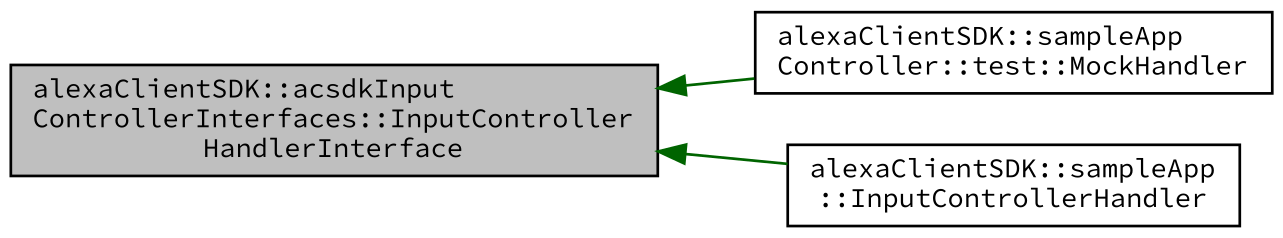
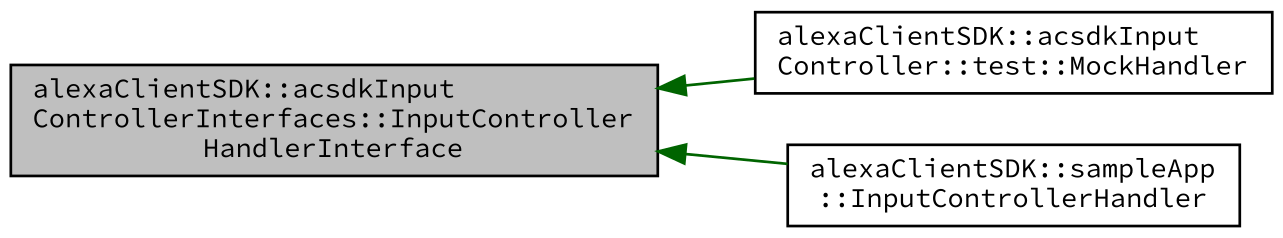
node "alexaClientSDK::sampleApp Controller::test::MockHandler": label "alexaClientSDK::sampleApp Controller::test::MockHandler" -> "alexaClientSDK::acsdkInput Controller::test::MockHandler"
